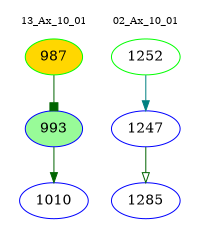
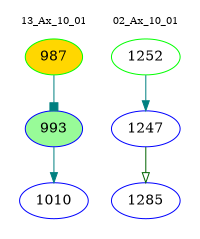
edge "987" -> "993": color darkgreen -> teal
edge "993" -> "1010": color darkgreen -> teal
